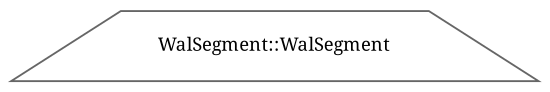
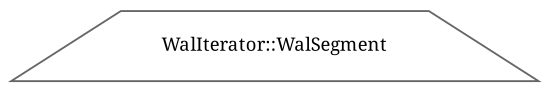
node "WalSegment::WalSegment": label "WalSegment::WalSegment" -> "WalIterator::WalSegment"
